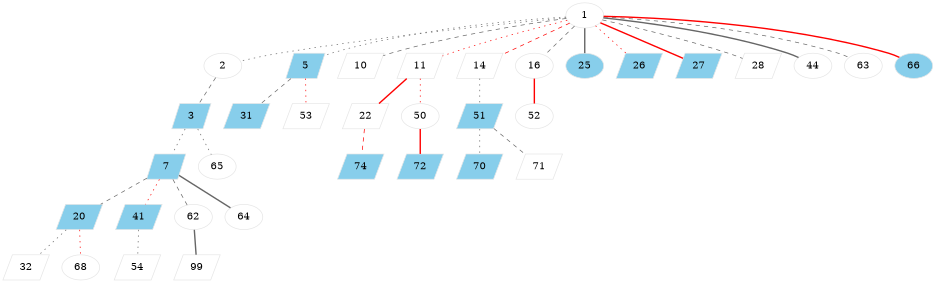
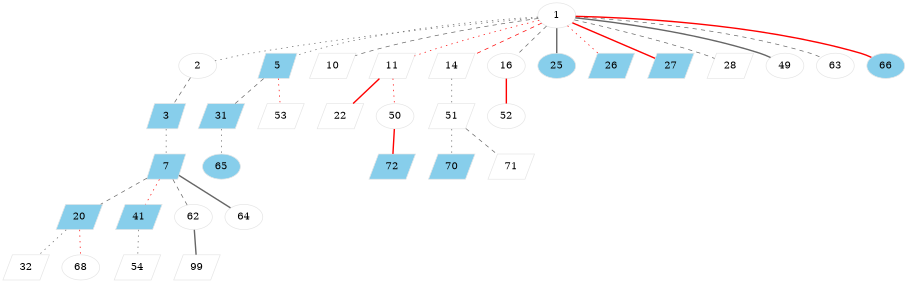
node "44": label "44" -> "49"
node "51": fillcolor skyblue -> white
edge "3" -- "65": now "31" -- "65"
node "65": fillcolor white -> skyblue
node "74": removed
